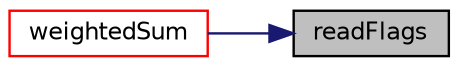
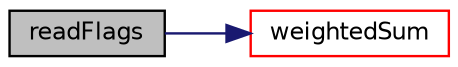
edge "weightedSum" -> "readFlags": reversed
